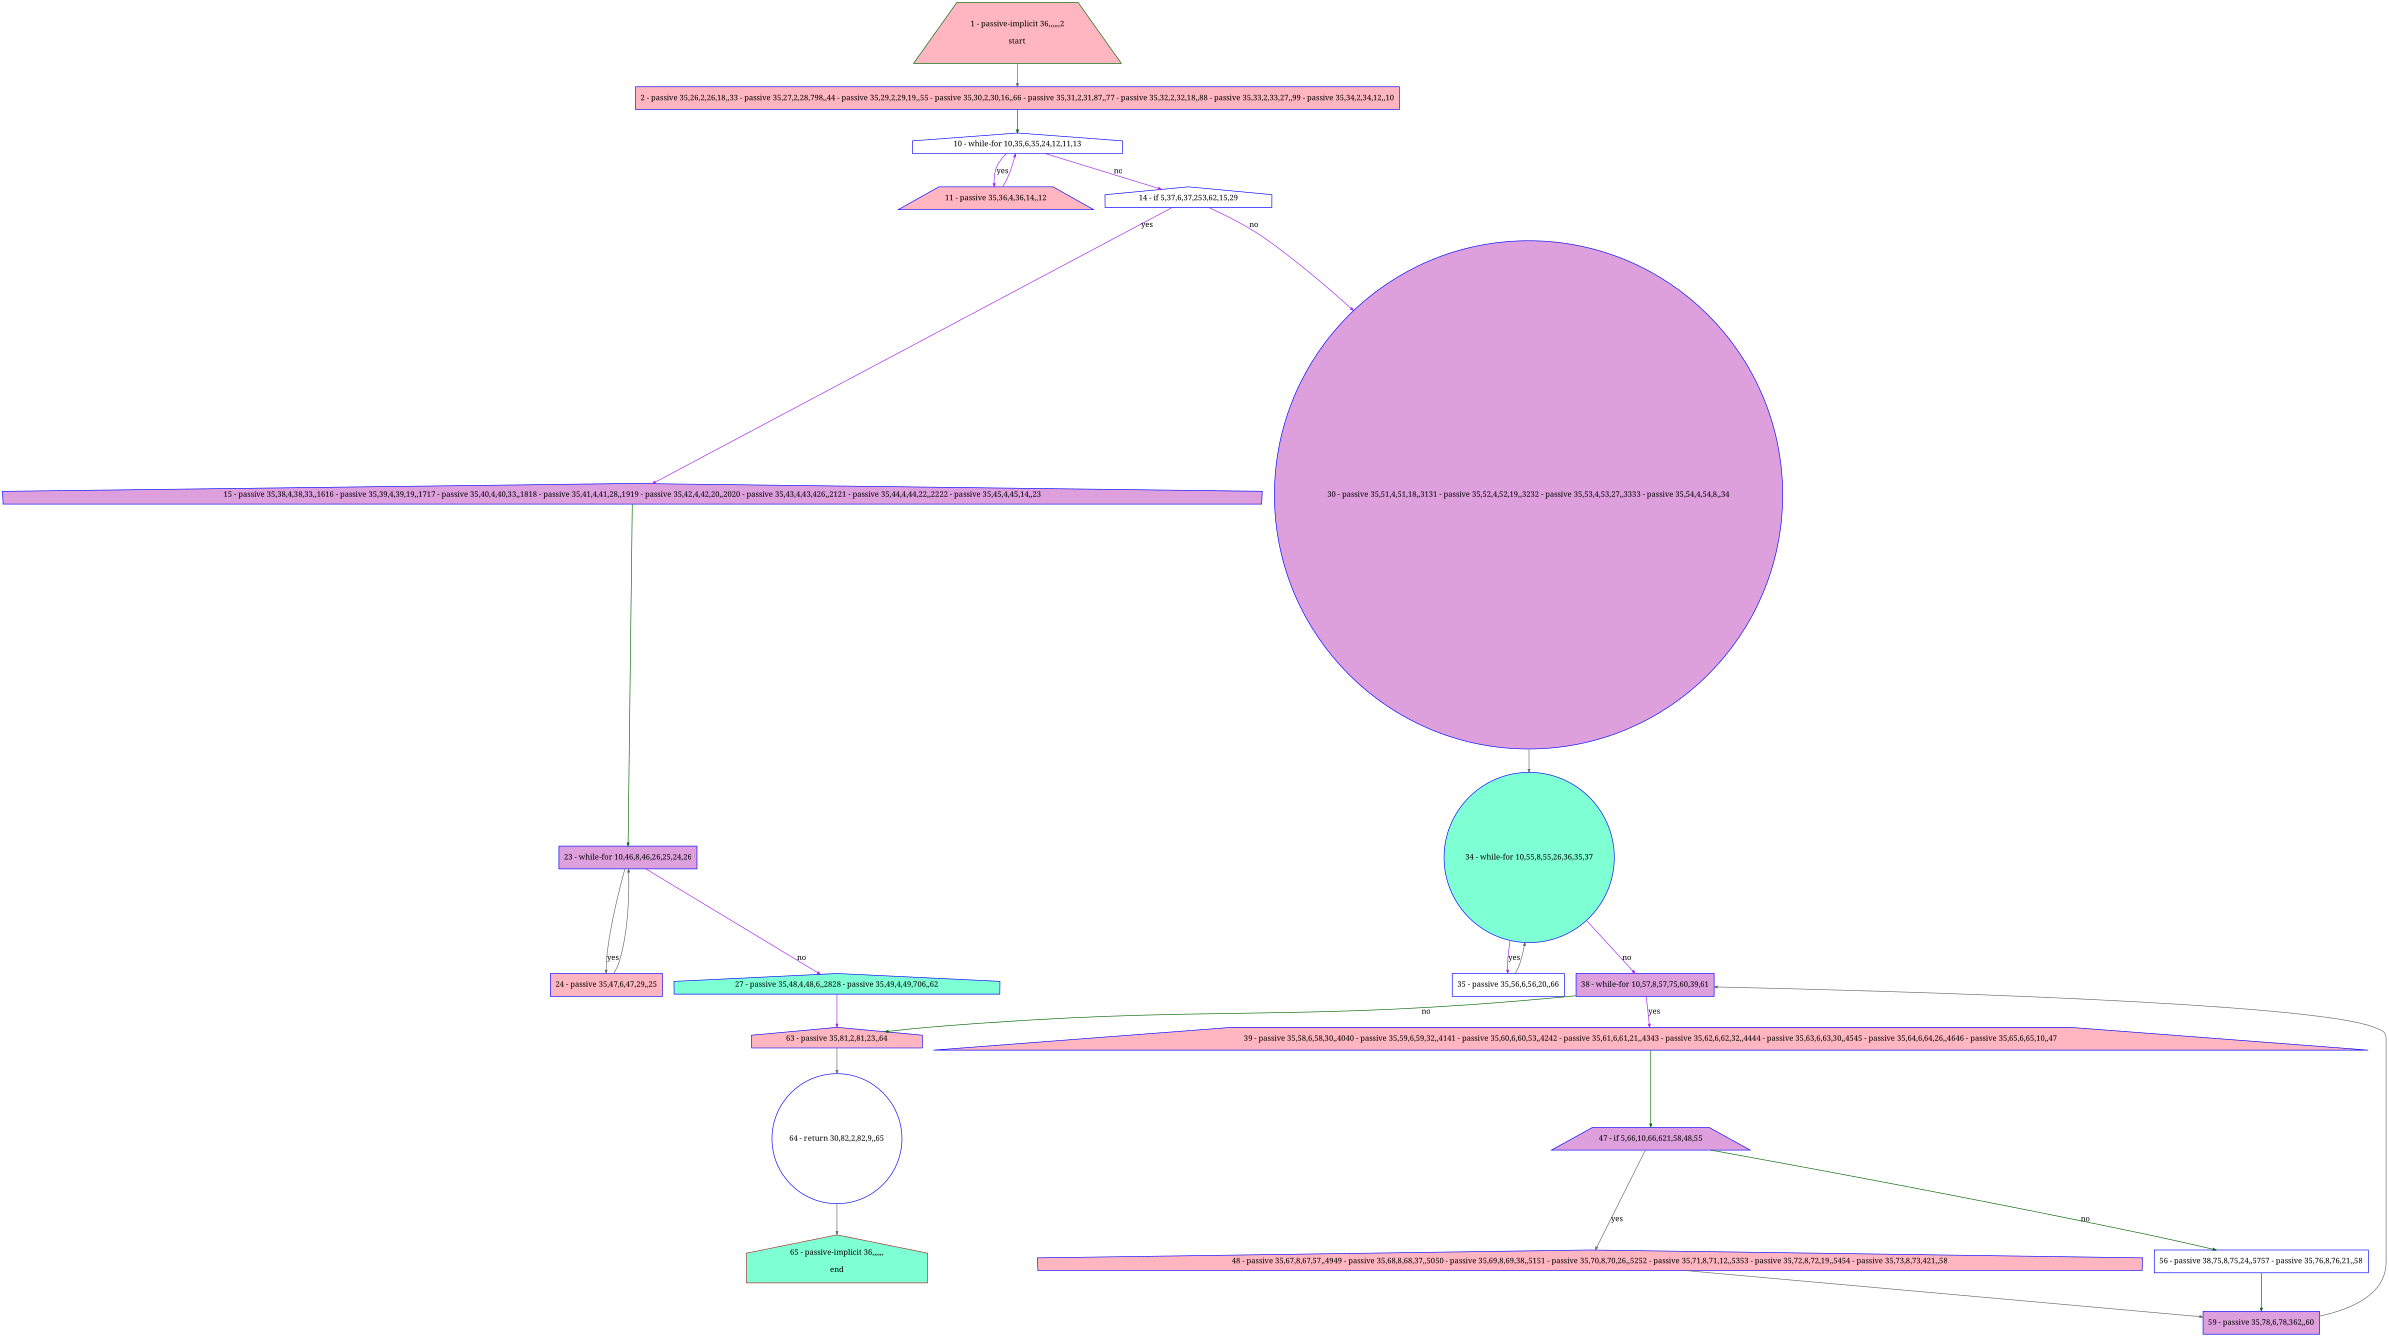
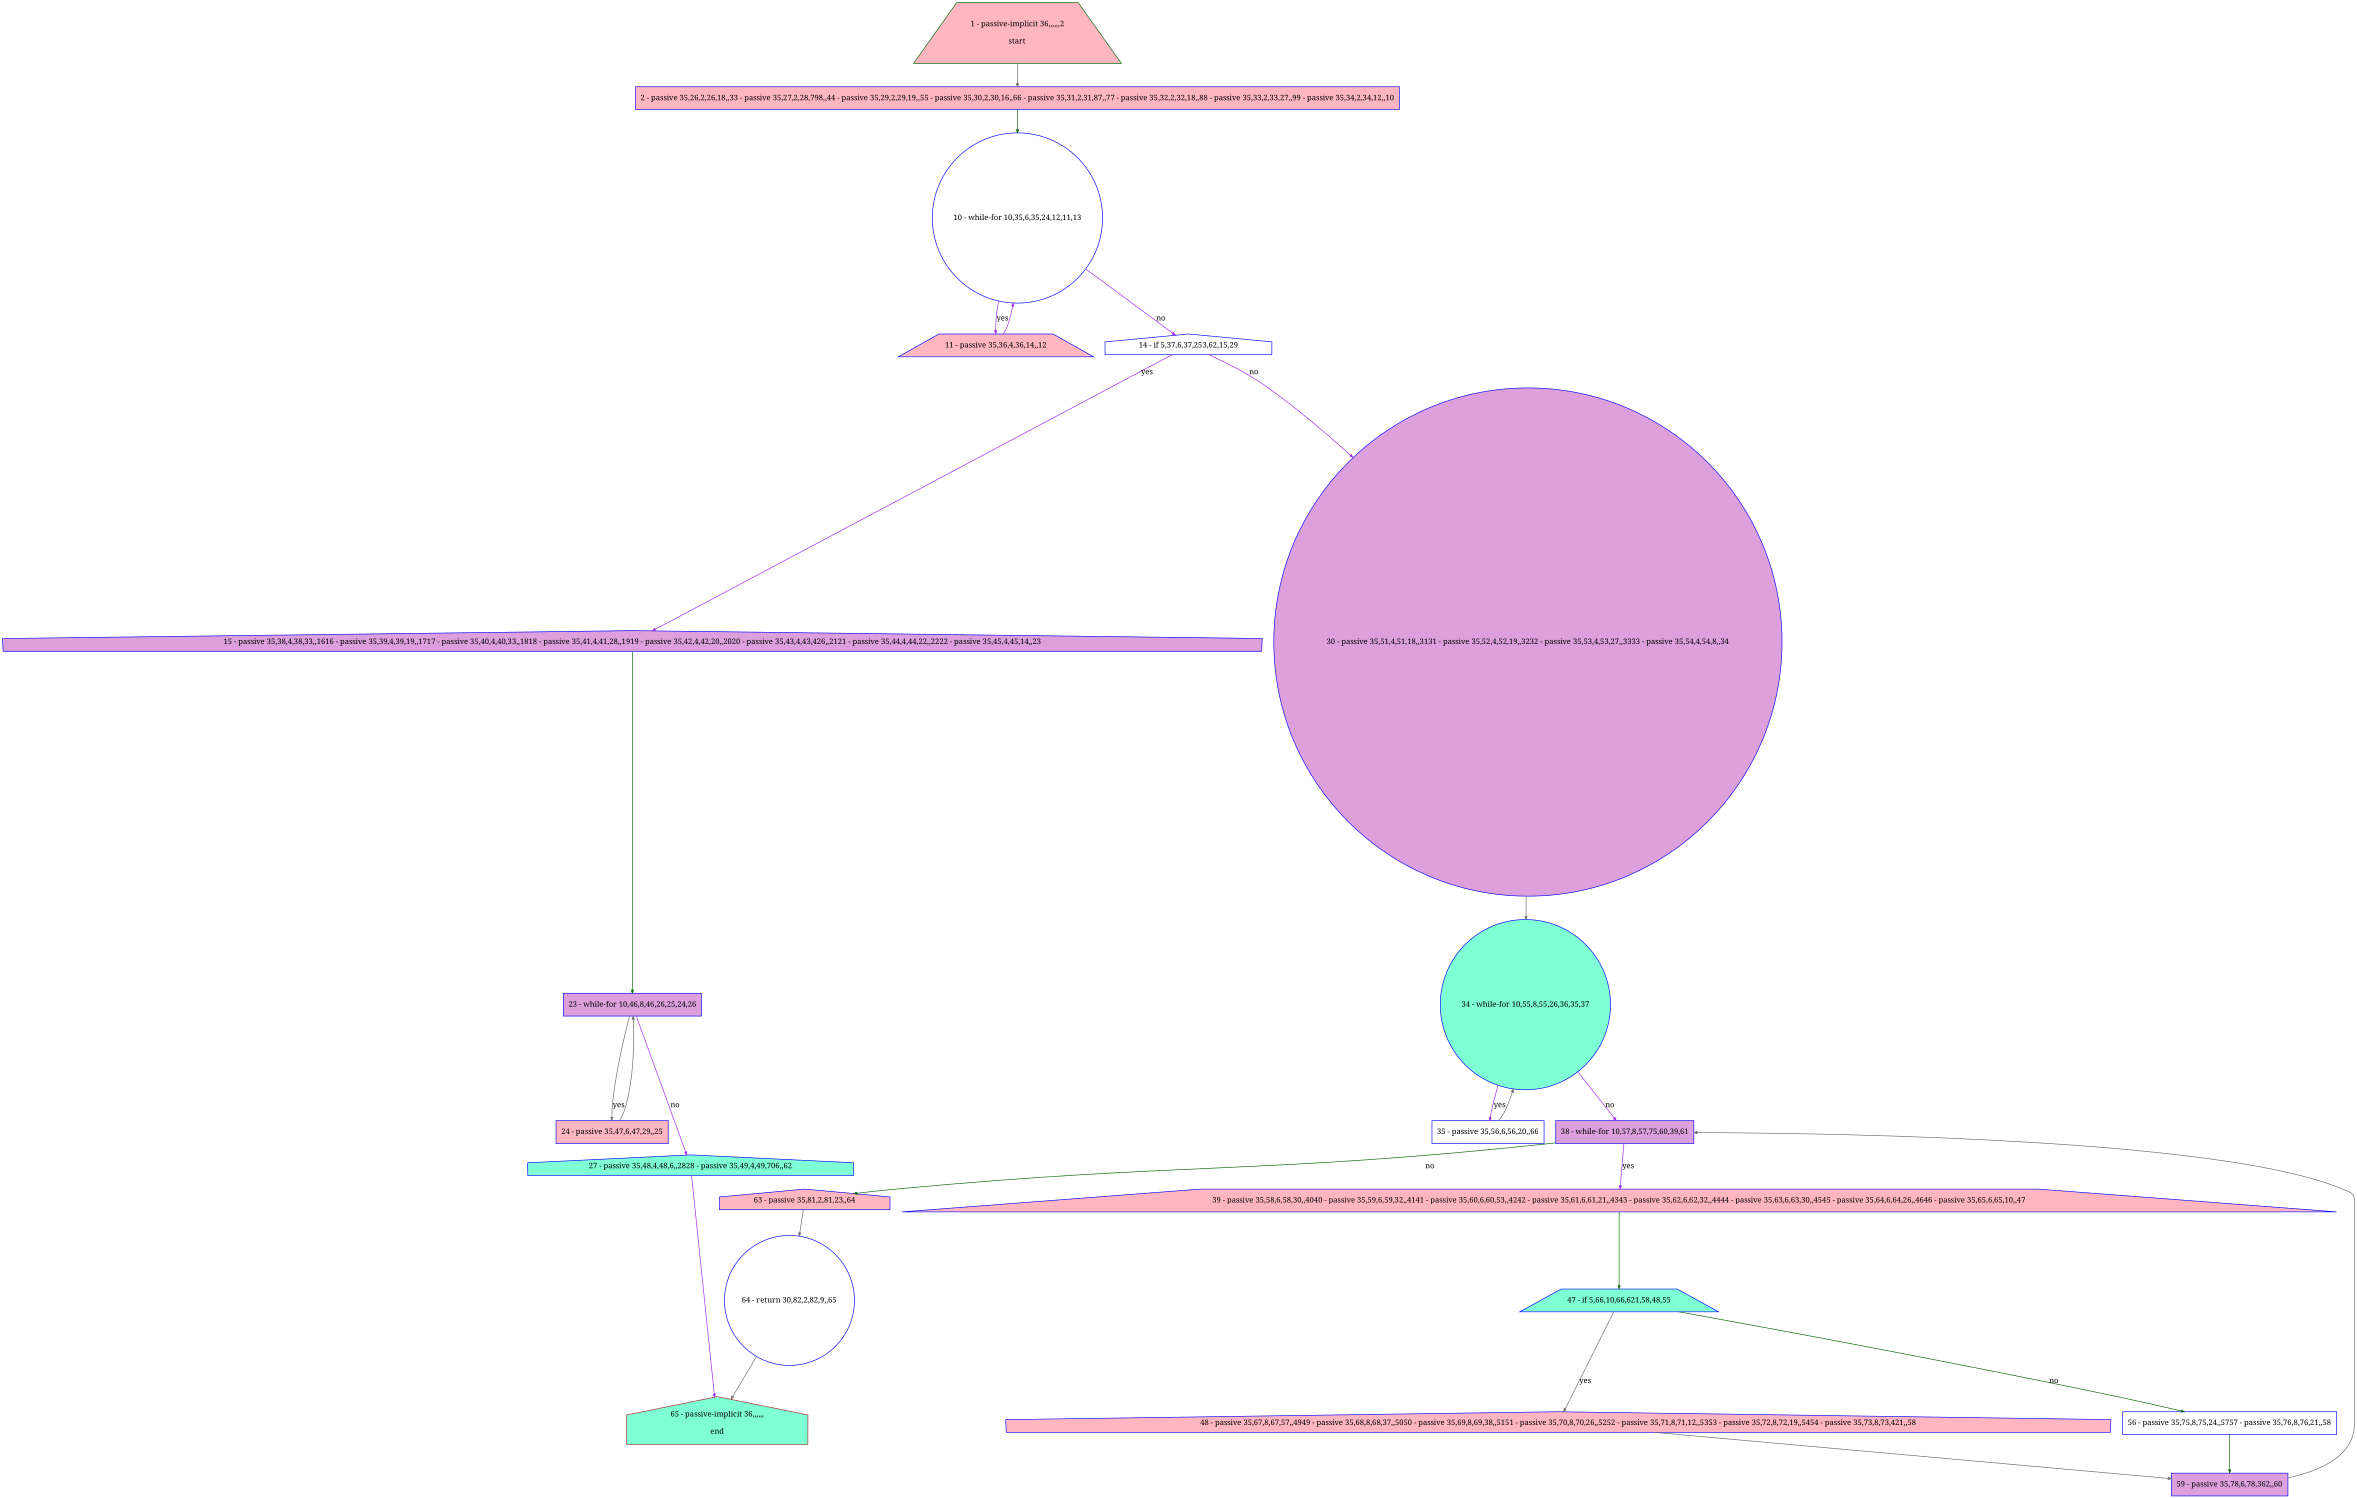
node "10 - while-for 10,35,6,35,24,12,11,13": shape house -> circle
edge "27 - passive 35,48,4,48,6,,2828 - passive 35,49,4,49,706,,62" -> "63 - passive 35,81,2,81,23,,64": now "27 - passive 35,48,4,48,6,,2828 - passive 35,49,4,49,706,,62" -> "65 - passive-implicit 36,,,,,, end"
node "47 - if 5,66,10,66,621,58,48,55": fillcolor plum -> aquamarine
node "56 - passive 38,75,8,75,24,,5757 - passive 35,76,8,76,21,,58": label "56 - passive 38,75,8,75,24,,5757 - passive 35,76,8,76,21,,58" -> "56 - passive 35,75,8,75,24,,5757 - passive 35,76,8,76,21,,58"
